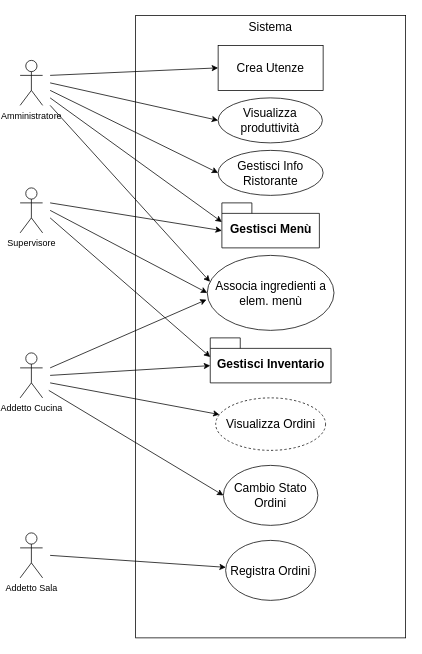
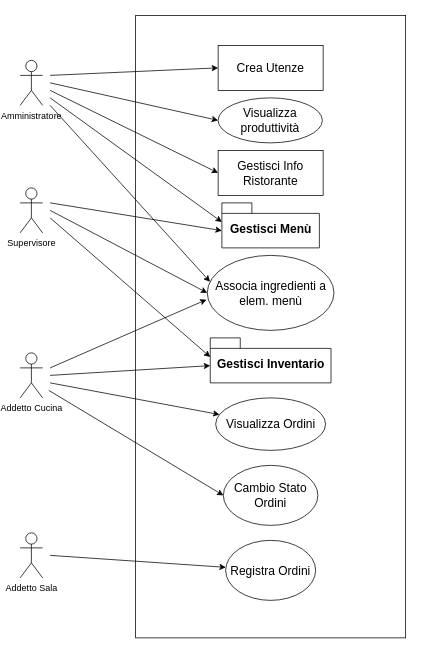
node "Sistema": removed
node "Gestisci Info Ristorante": shape ellipse -> rectangle
node "Visualizza Ordini": style dashed -> solid
